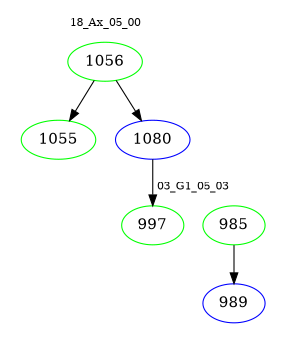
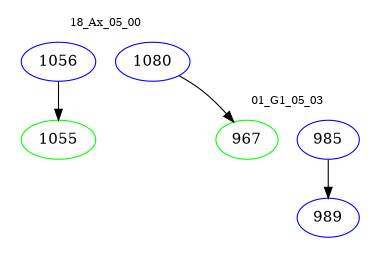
node "1056": color green -> blue
edge "1056" -> "1080": removed
cluster "03_G1_05_03": label "03_G1_05_03" -> "01_G1_05_03"
node "997": label "997" -> "967"
node "985": color green -> blue
